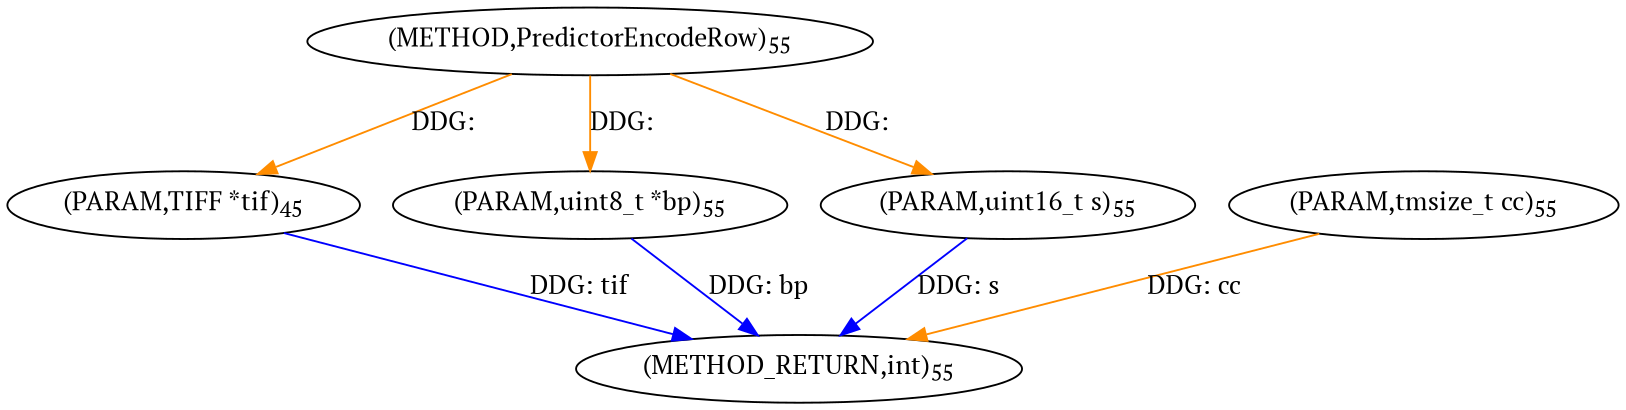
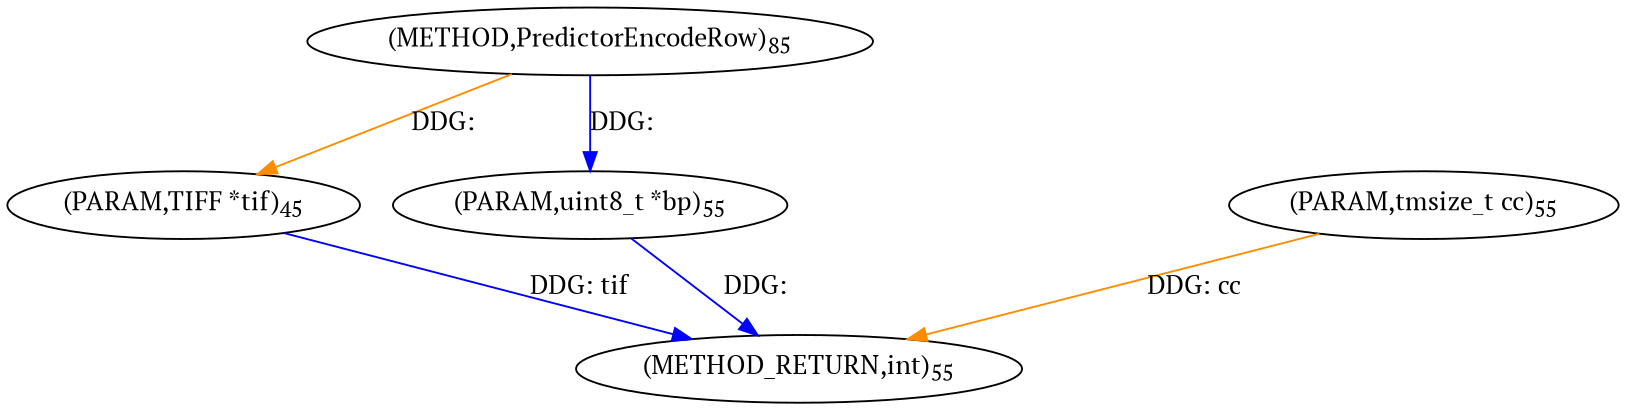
node "(METHOD,PredictorEncodeRow)": text "55" -> "85"
edge "(METHOD,PredictorEncodeRow)" -> "(PARAM,uint8_t *bp)": color darkorange -> blue
node "(PARAM,uint16_t s)": removed
edge "(PARAM,uint8_t *bp)" -> "(METHOD_RETURN,int)": label "DDG: bp" -> "DDG: "
